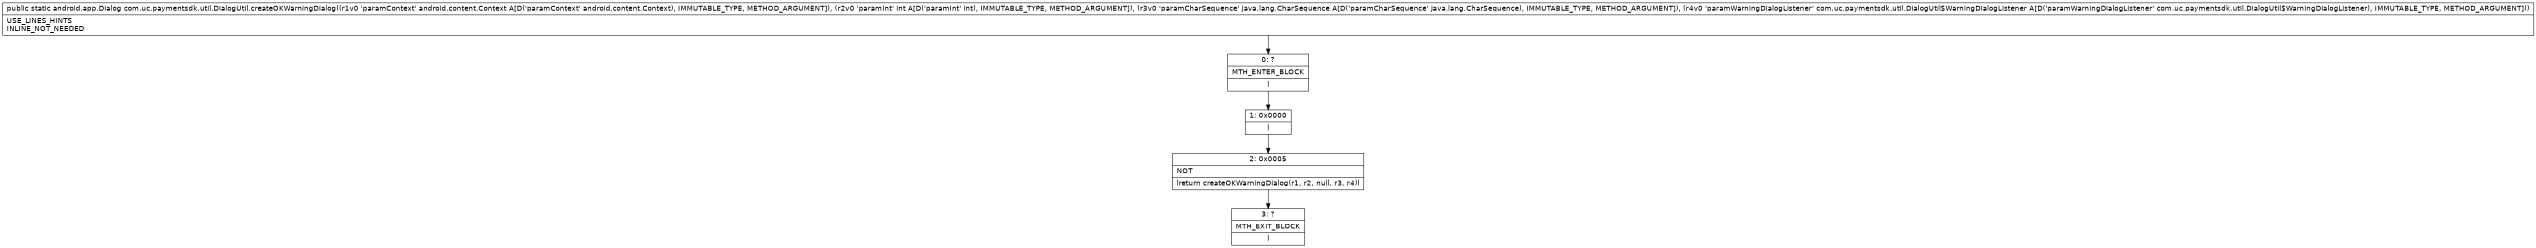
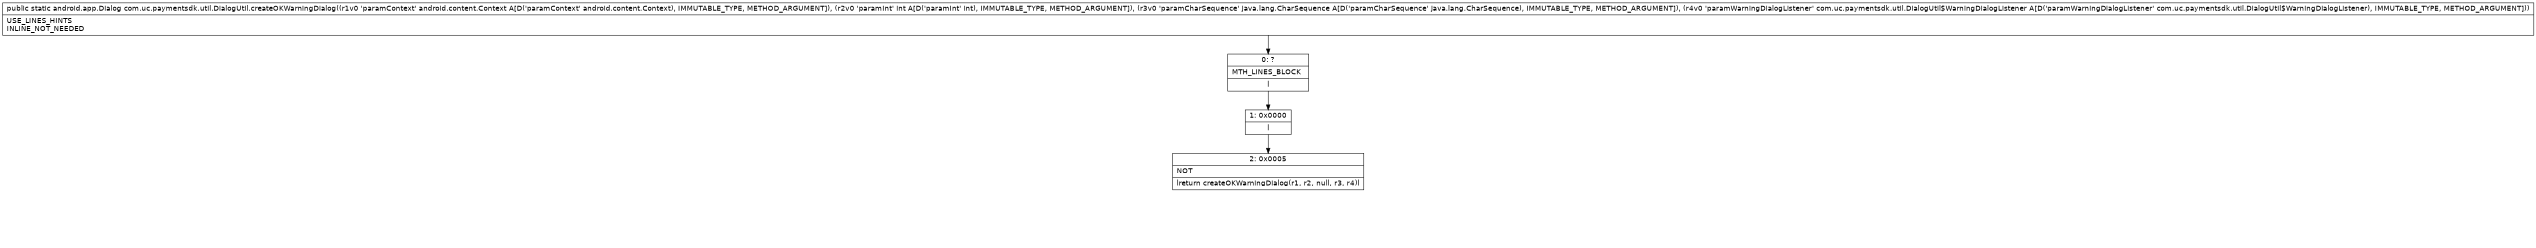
node "0: ?": text "MTH_ENTER_BLOCK" -> "MTH_LINES_BLOCK"
node "3: ?": removed
